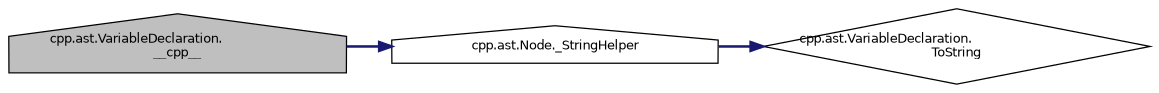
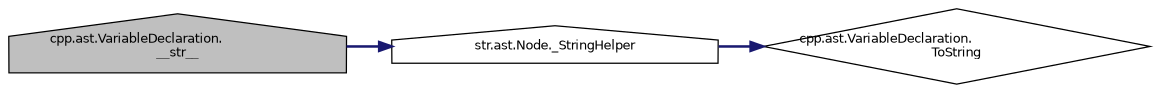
node "cpp.ast.VariableDeclaration. __cpp__": label "cpp.ast.VariableDeclaration. __cpp__" -> "cpp.ast.VariableDeclaration. __str__"
node "cpp.ast.Node._StringHelper": label "cpp.ast.Node._StringHelper" -> "str.ast.Node._StringHelper"
